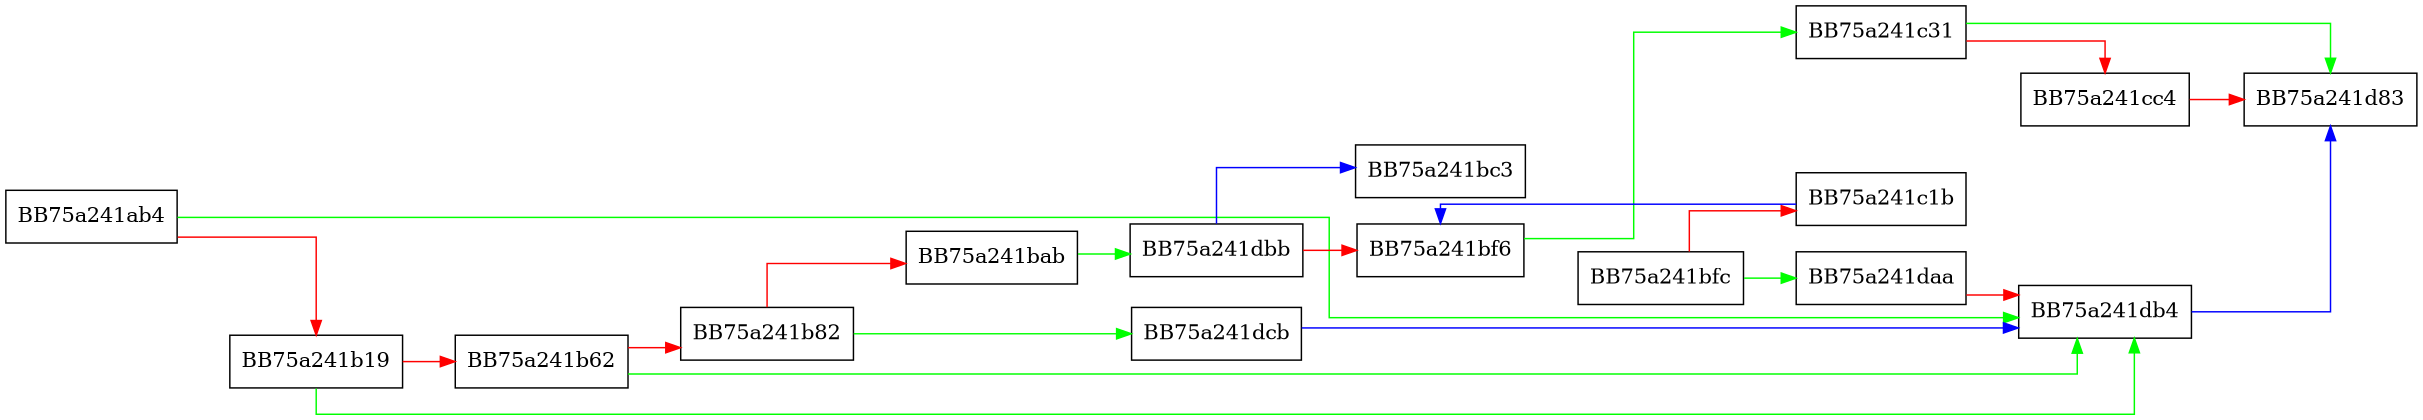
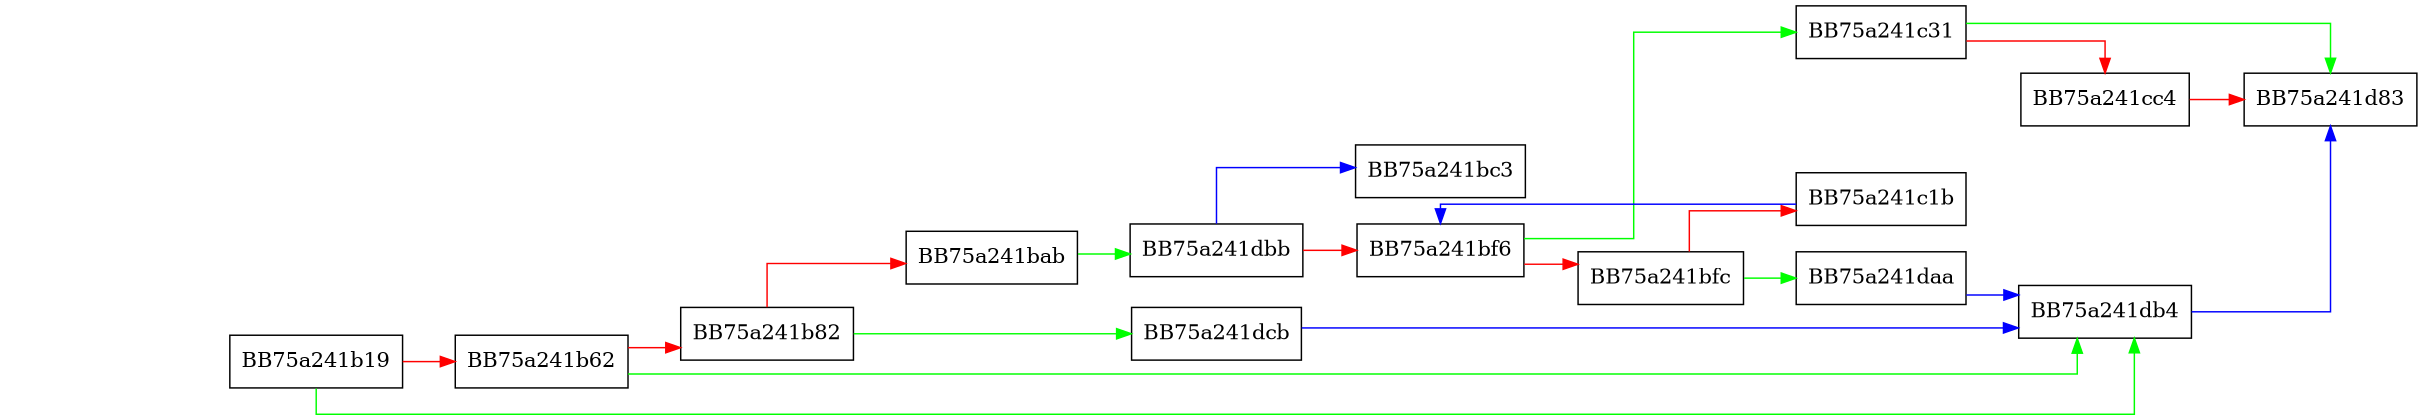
node "BB75a241ab4": removed
edge "BB75a241bf6" -> "BB75a241bfc": added
edge "BB75a241daa" -> "BB75a241db4": color red -> blue
